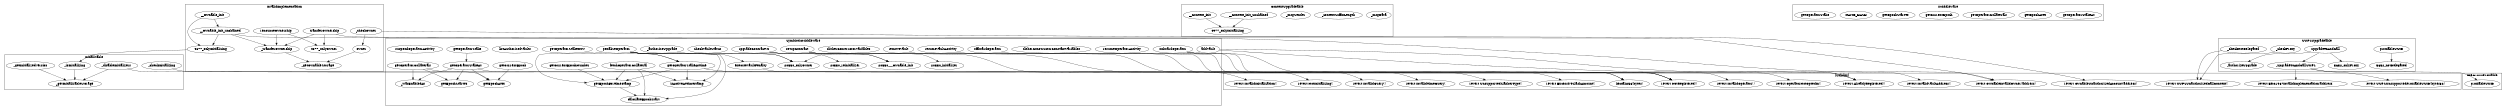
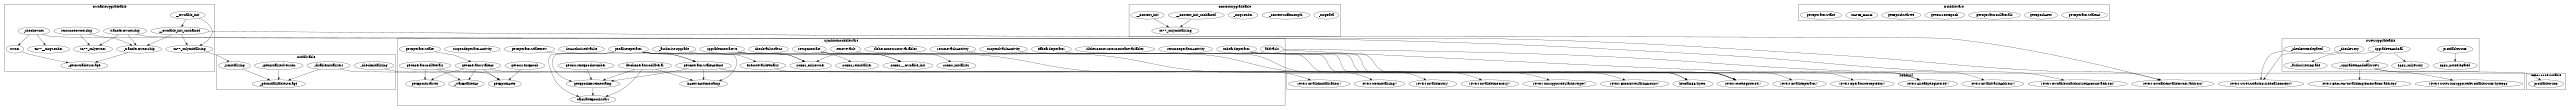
cluster "InvalidImplementation": label "InvalidImplementation" -> "OwnableUpgradeable"
node "4677__msgSender": added
node "suspendVaultActivity": added
